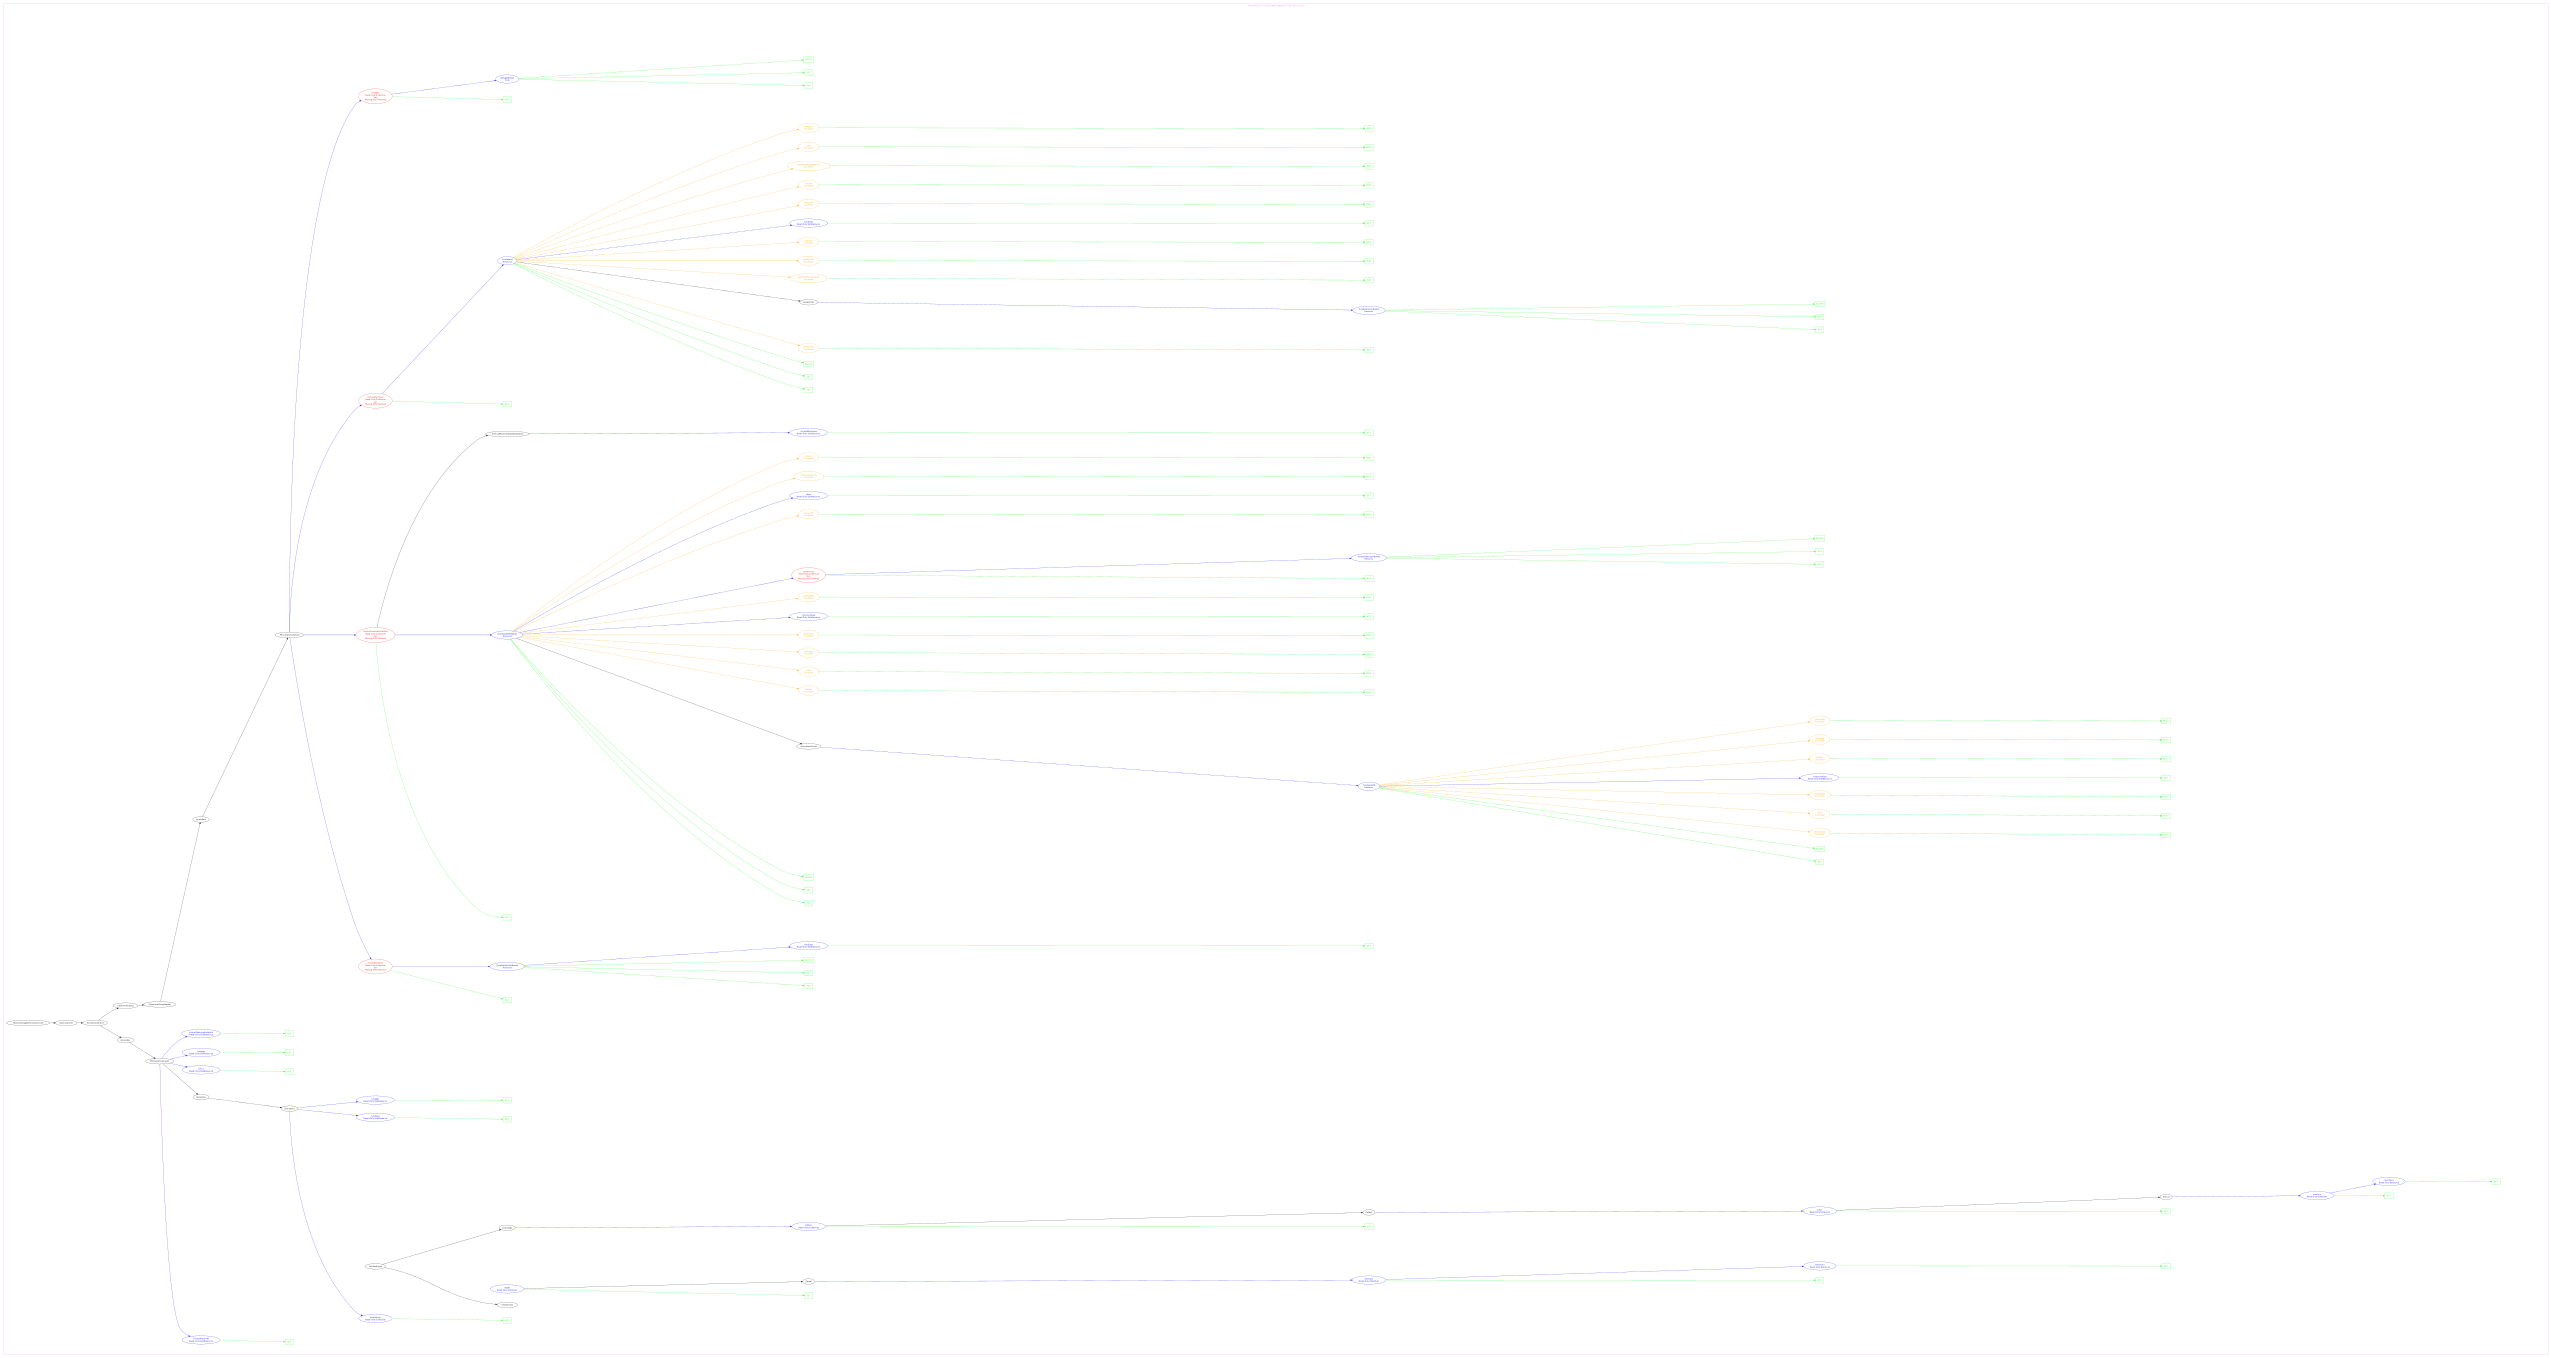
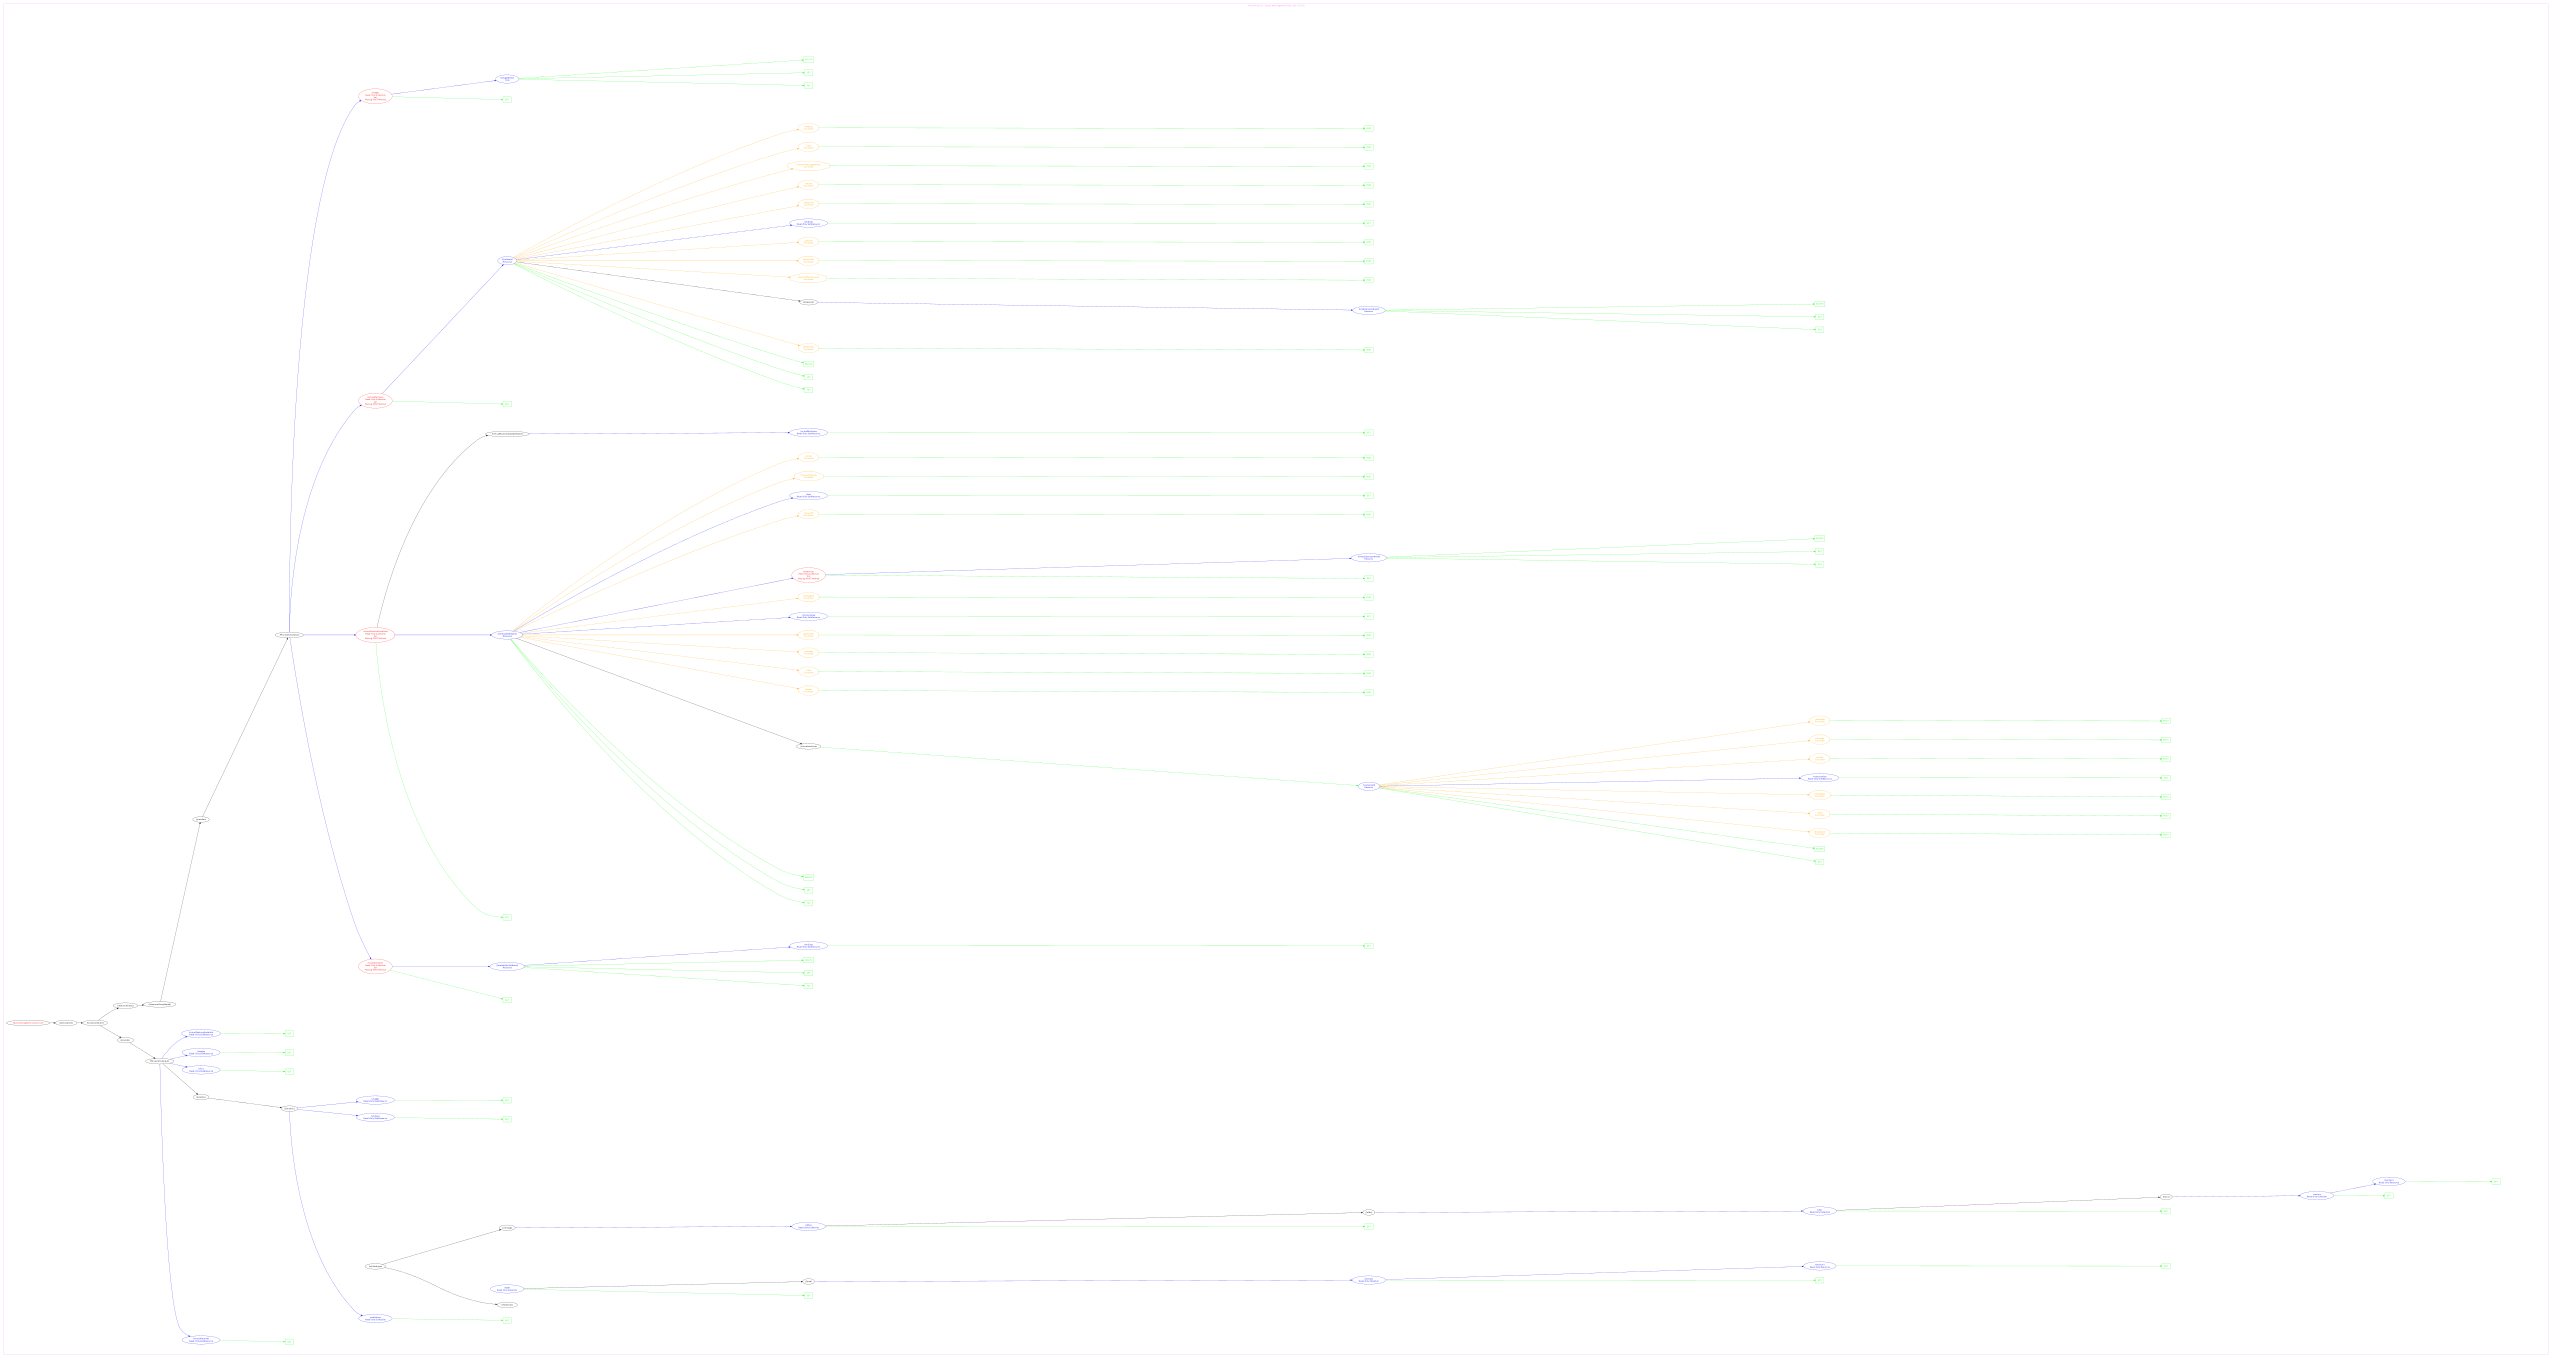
edge "/virtualmachines" -> "/{instanceId} Resource": color blue -> green
node "https://management.azure.com": fontcolor black -> red
